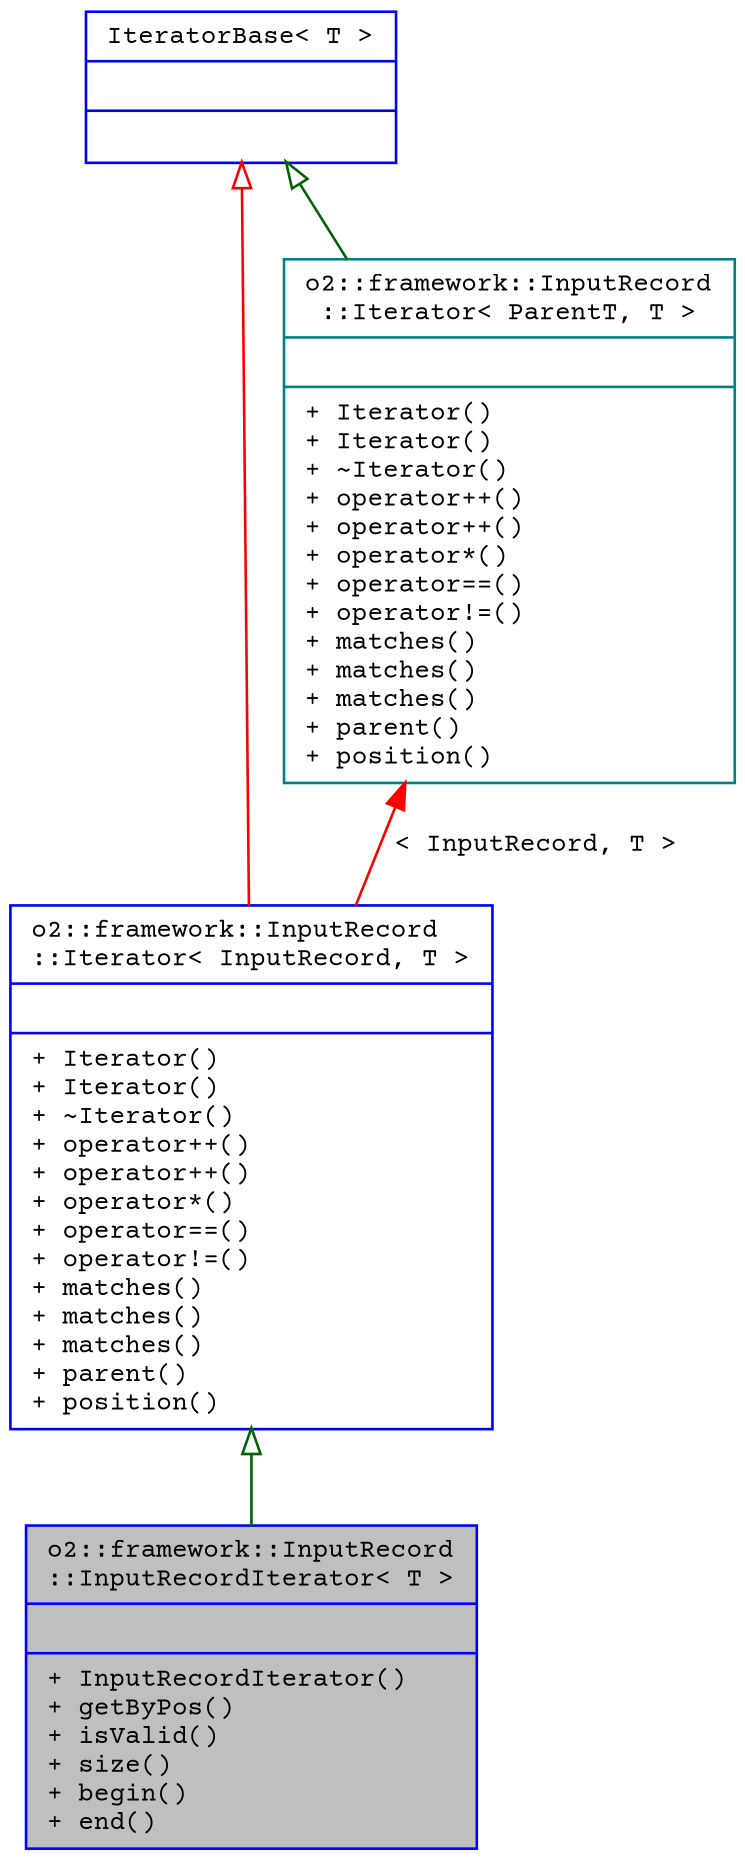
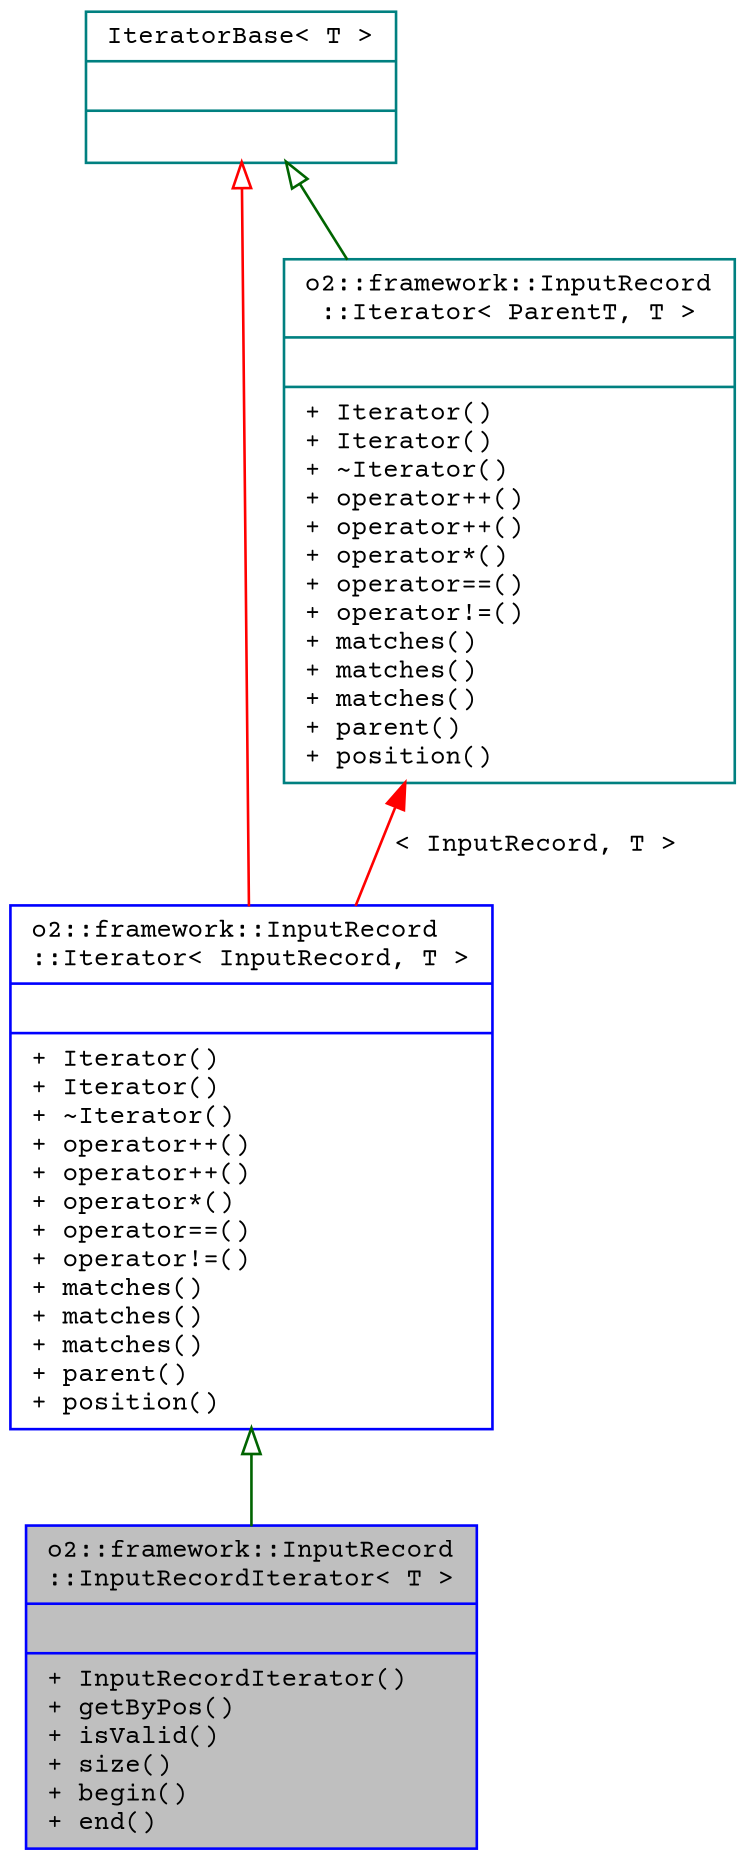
node "IteratorBase< T >": color blue -> teal
